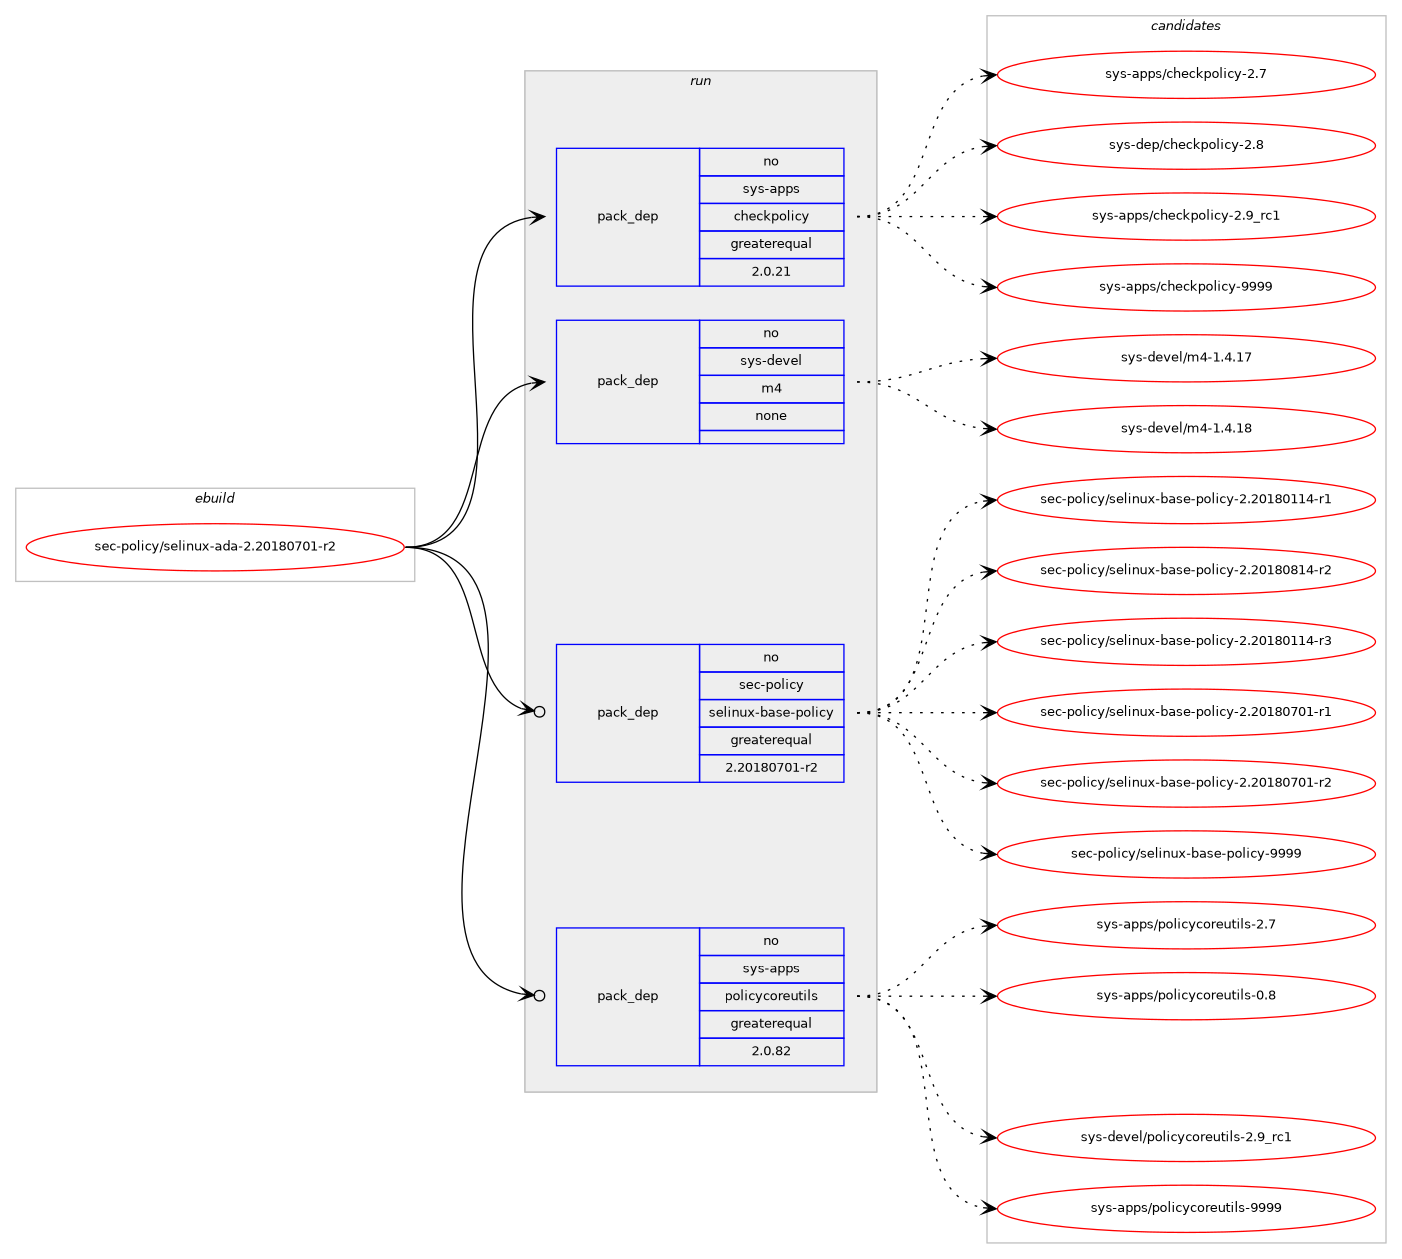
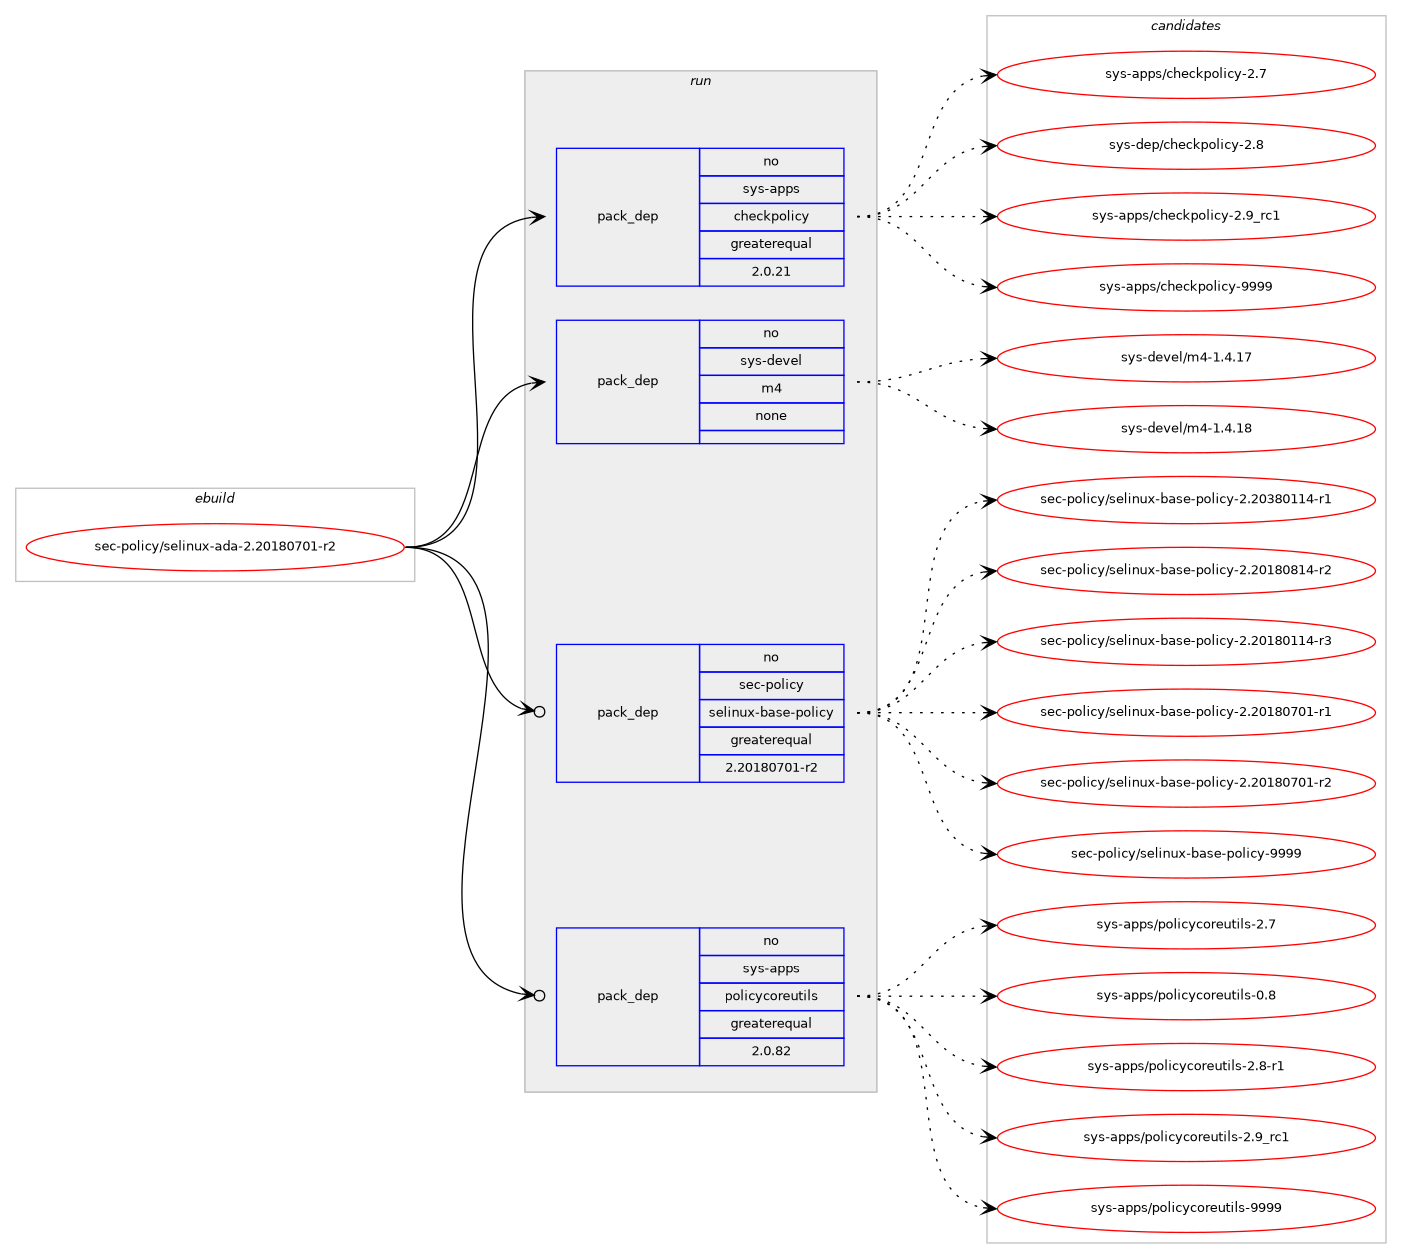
node "sec-policy/selinux-base-policy-2.20180114-r1": label "sec-policy/selinux-base-policy-2.20180114-r1" -> "sec-policy/selinux-base-policy-2.20380114-r1"
node "sys-apps/policycoreutils-2.8-r1": added
node "sys-devel/policycoreutils-2.9_rc1": label "sys-devel/policycoreutils-2.9_rc1" -> "sys-apps/policycoreutils-2.9_rc1"
